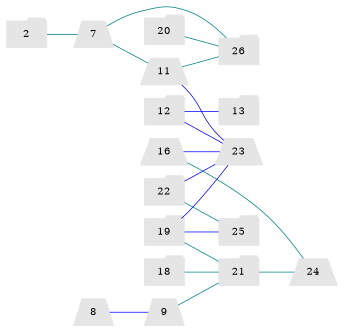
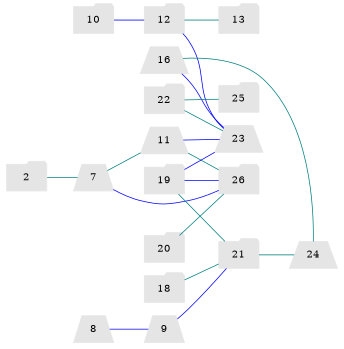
edge "7" -- "26": color teal -> blue
node "10": added
edge "12" -- "13": color blue -> teal
edge "23" -- "22": color blue -> teal
edge "19" -- "25": now "19" -- "26"
edge "21" -- "9": color teal -> blue
